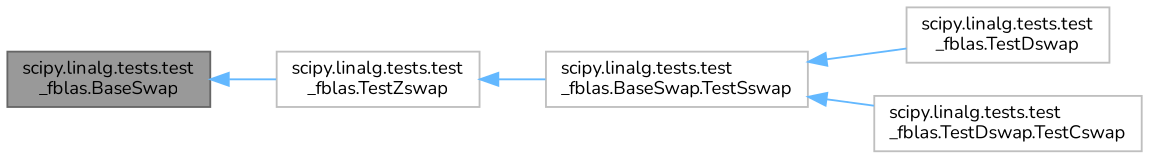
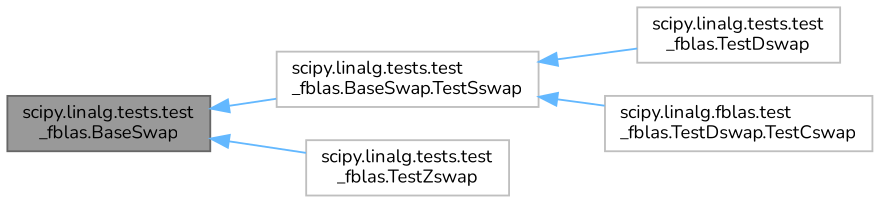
edge "scipy.linalg.tests.test _fblas.BaseSwap.TestSswap" -> "scipy.linalg.tests.test _fblas.TestZswap": now "scipy.linalg.tests.test _fblas.BaseSwap.TestSswap" -> "scipy.linalg.tests.test _fblas.BaseSwap"
node "scipy.linalg.tests.test _fblas.TestDswap.TestCswap": label "scipy.linalg.tests.test _fblas.TestDswap.TestCswap" -> "scipy.linalg.fblas.test _fblas.TestDswap.TestCswap"
